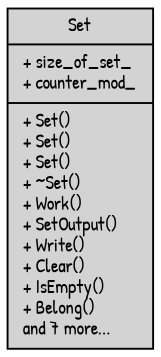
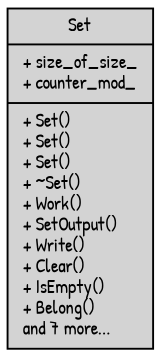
node "Set": text "+ size_of_set_" -> "+ size_of_size_"
